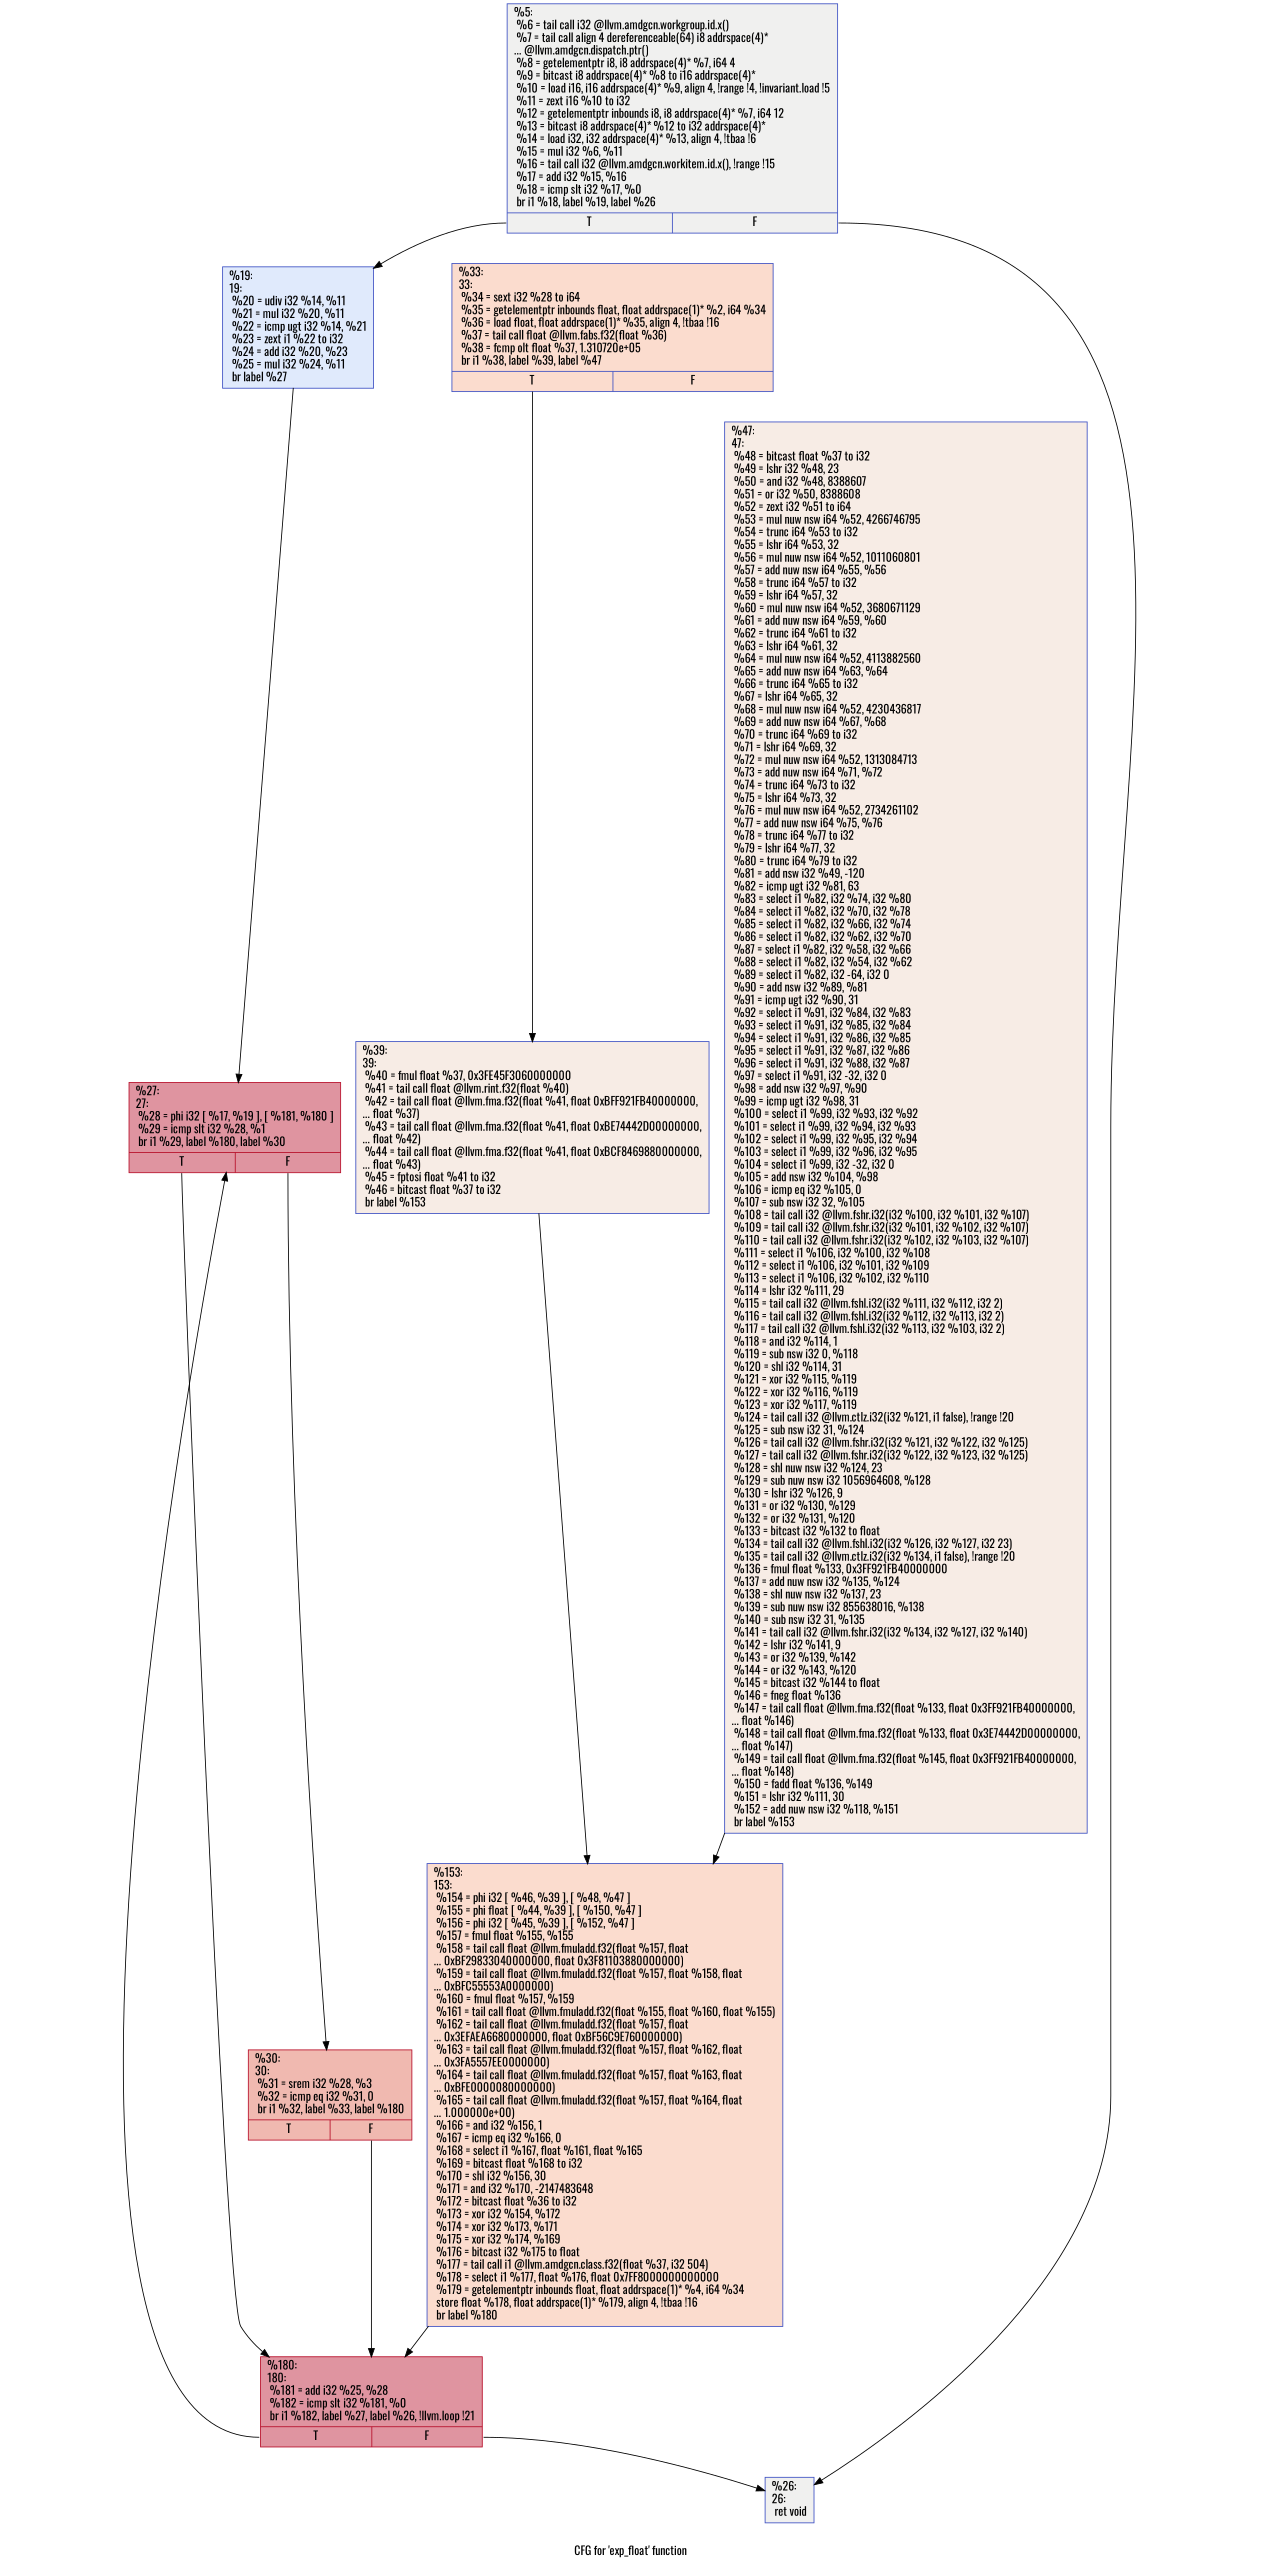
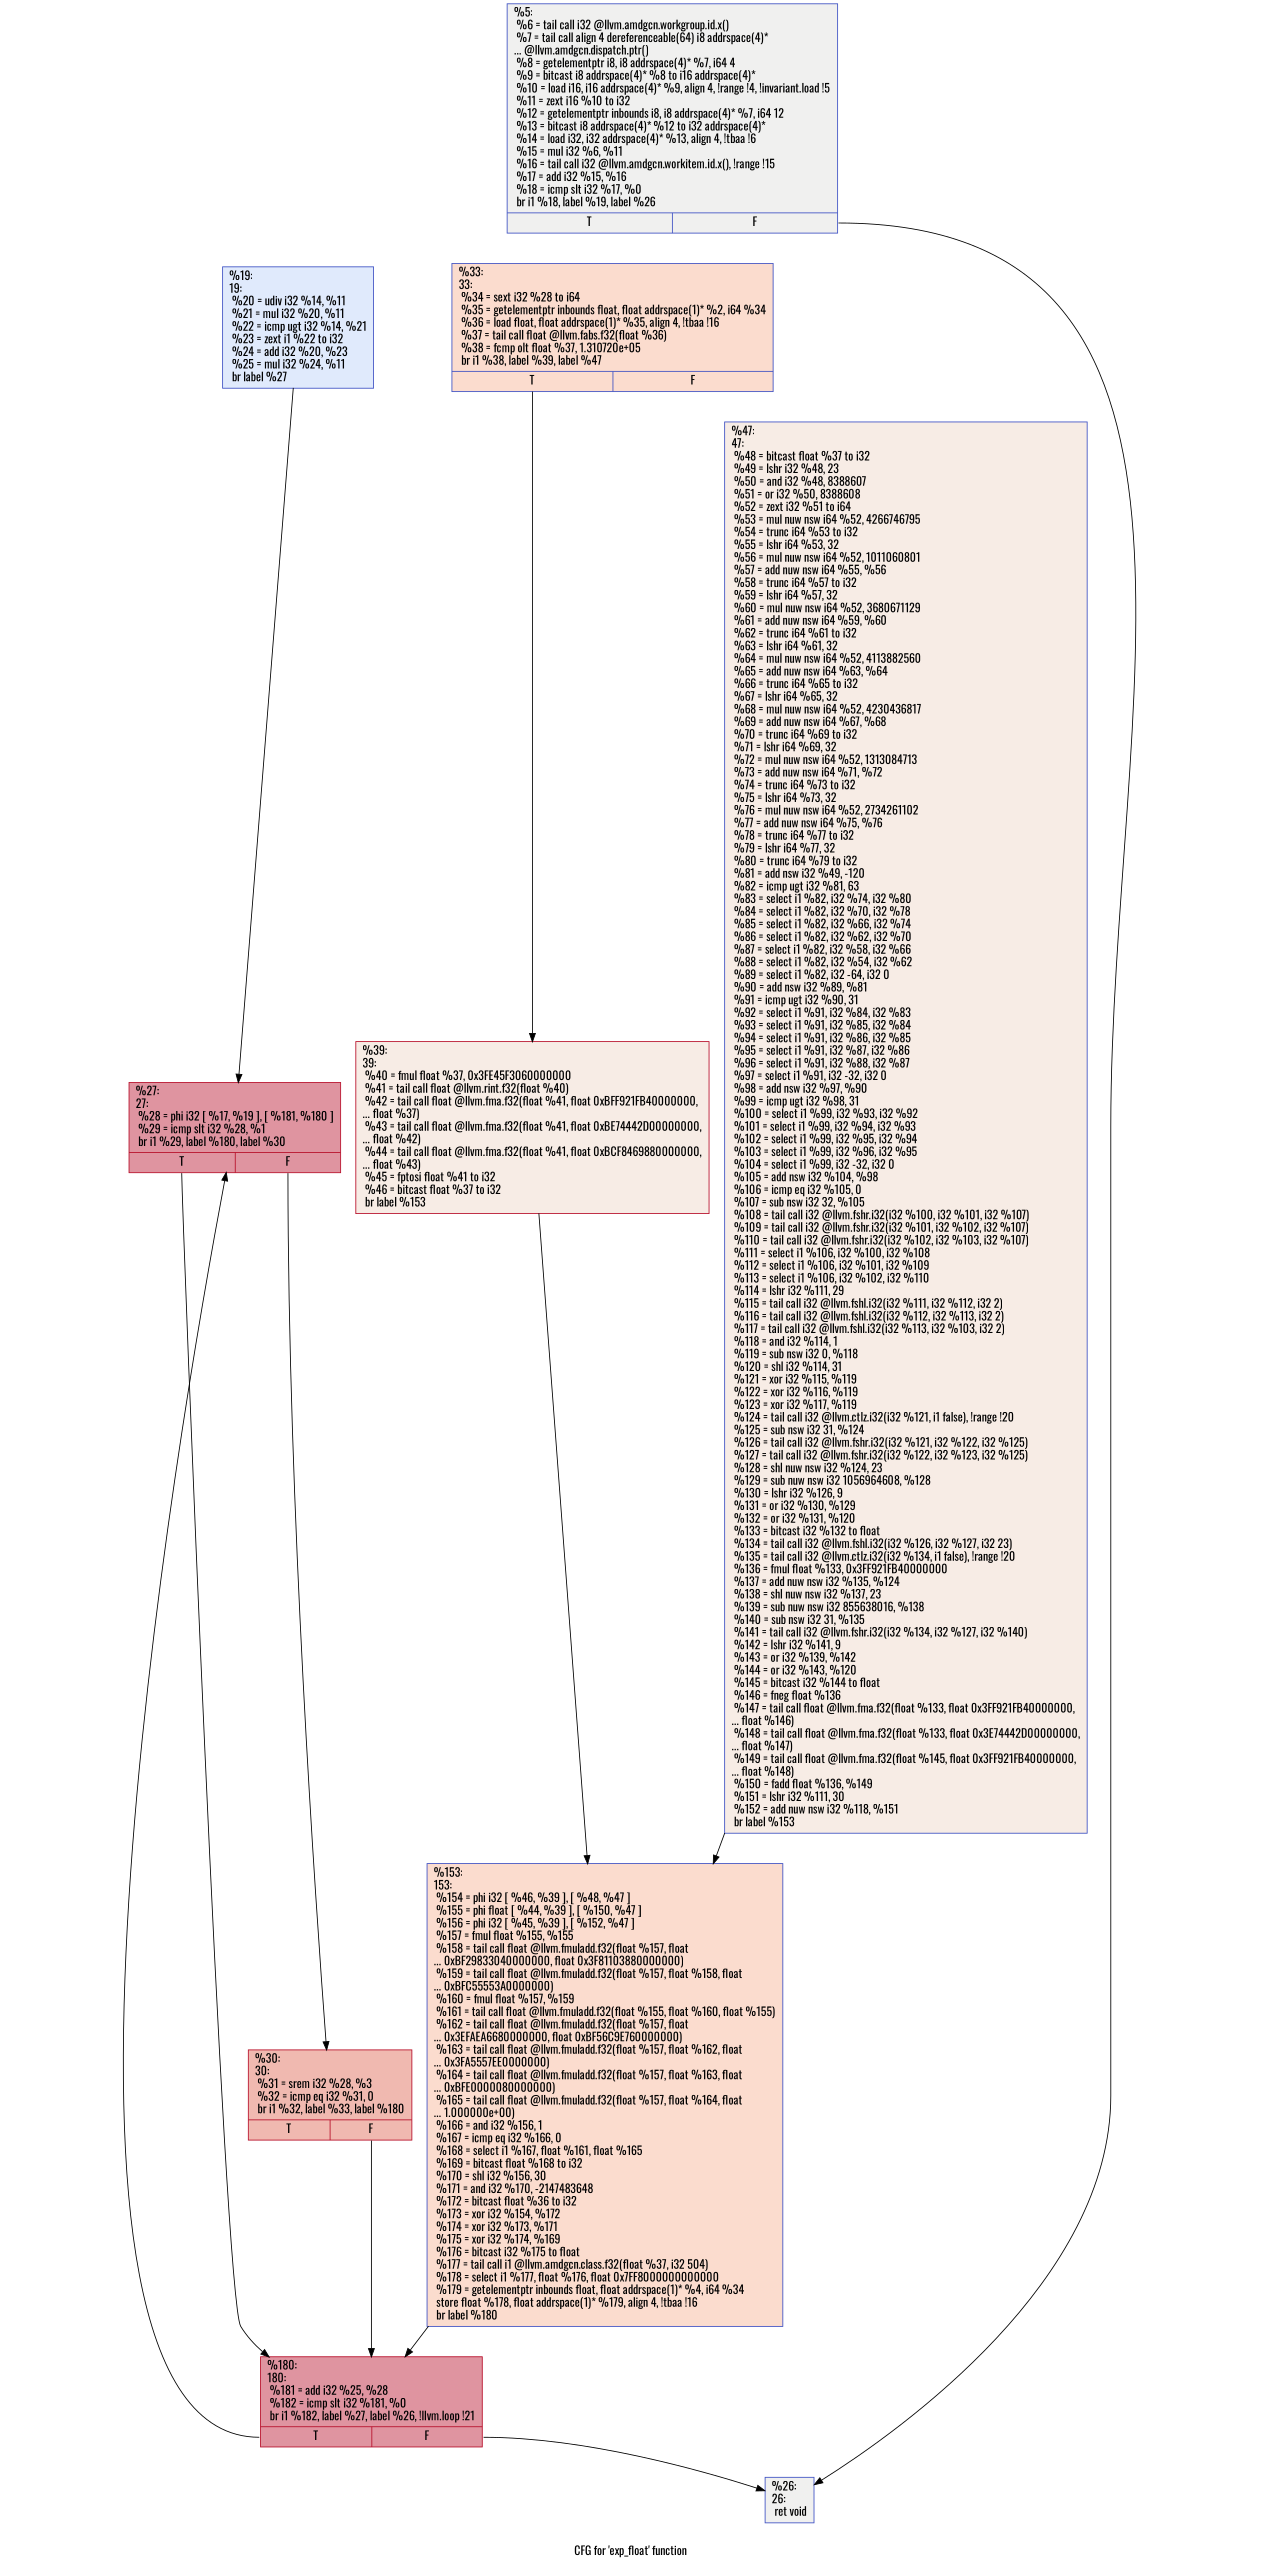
edge "%5:" -> "%19:": removed
node "%39:": color #3d50c3ff -> #b70d28ff
